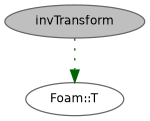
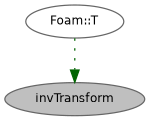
edge "invTransform" -> "Foam::T": reversed
